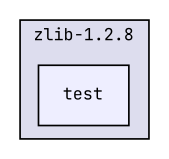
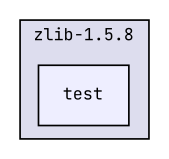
cluster "zlib-1.2.8": label "zlib-1.2.8" -> "zlib-1.5.8"
